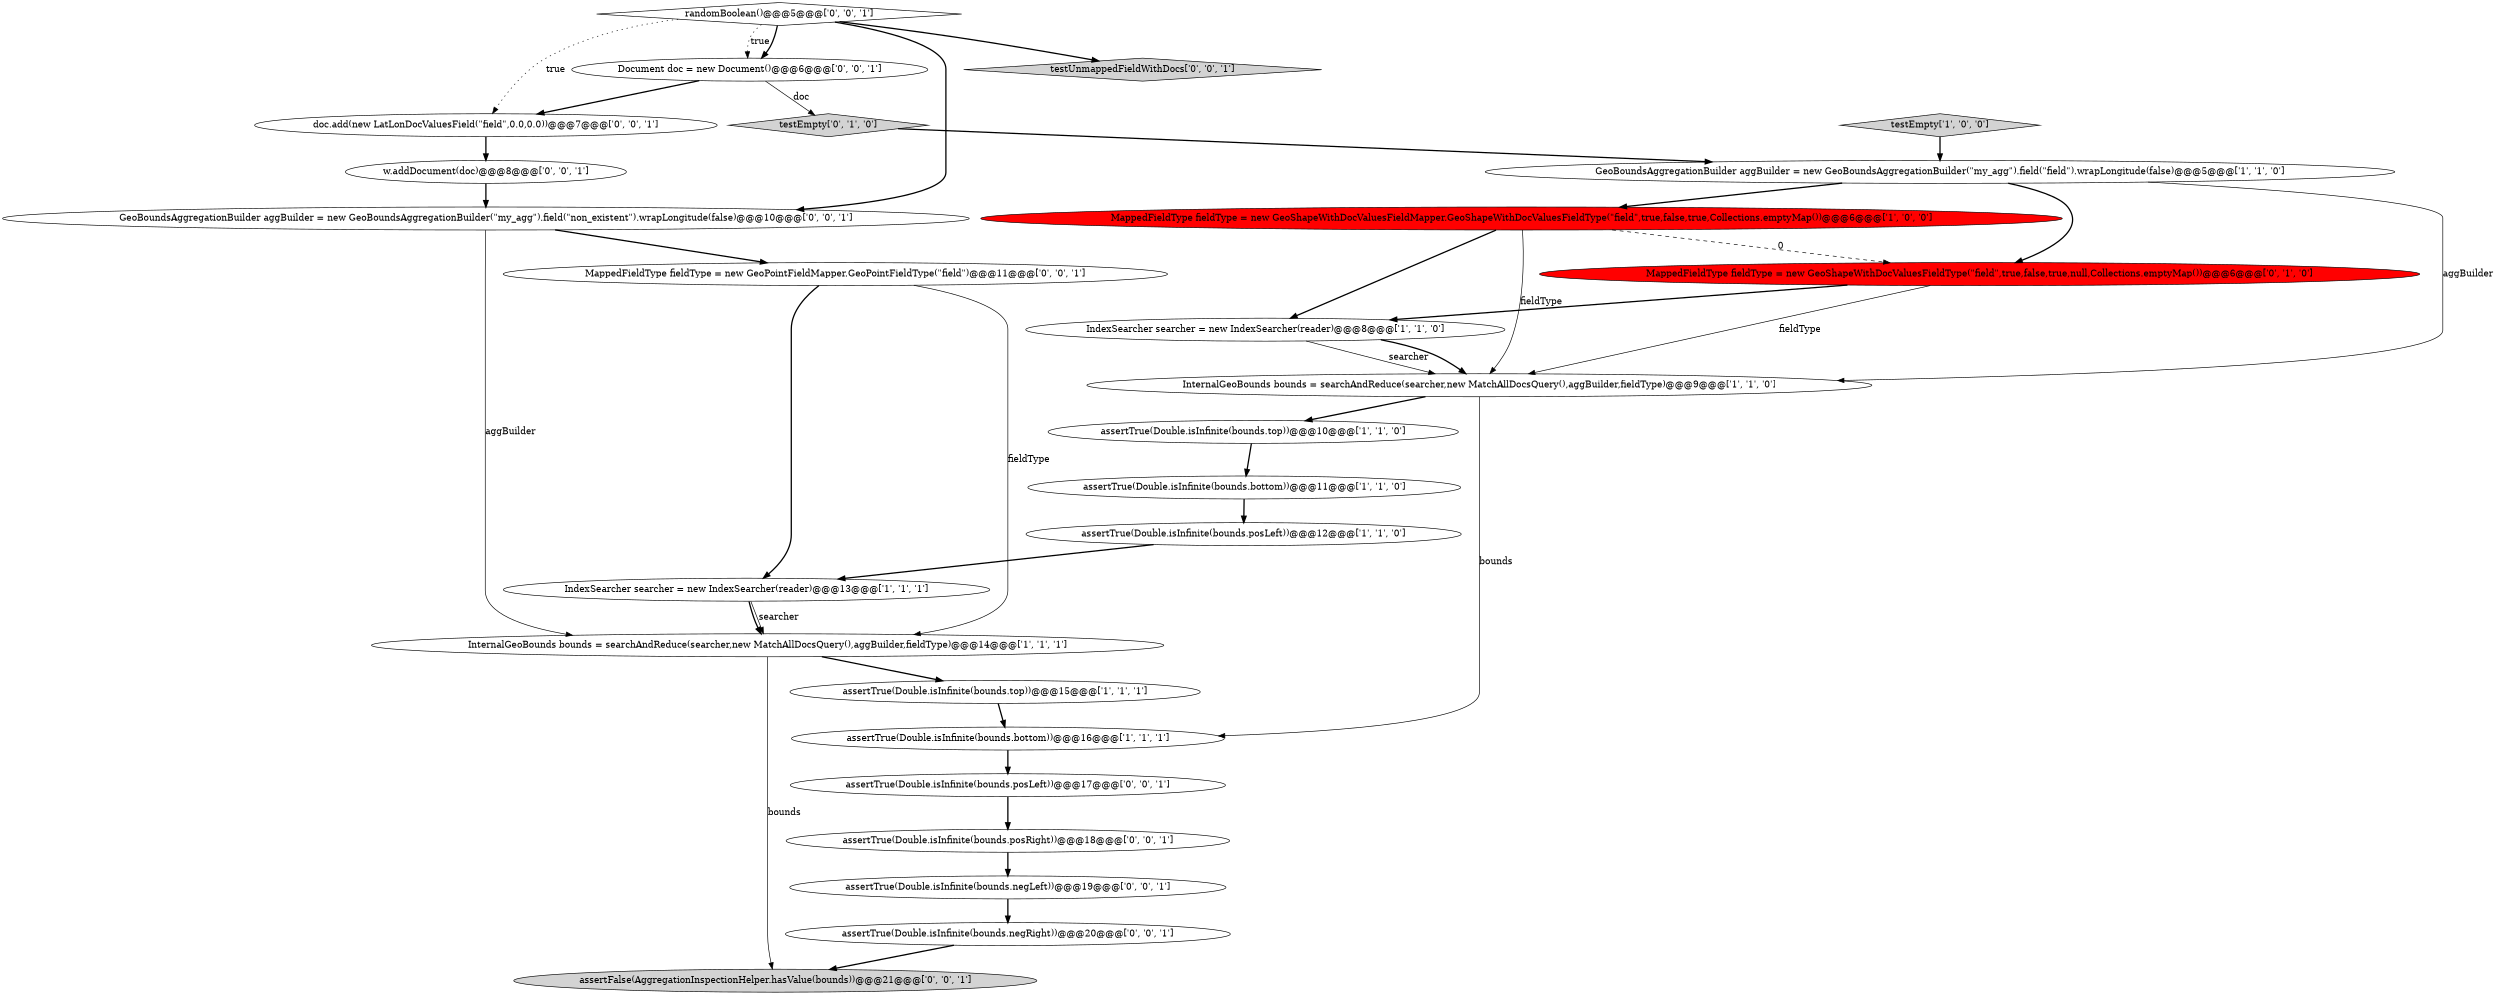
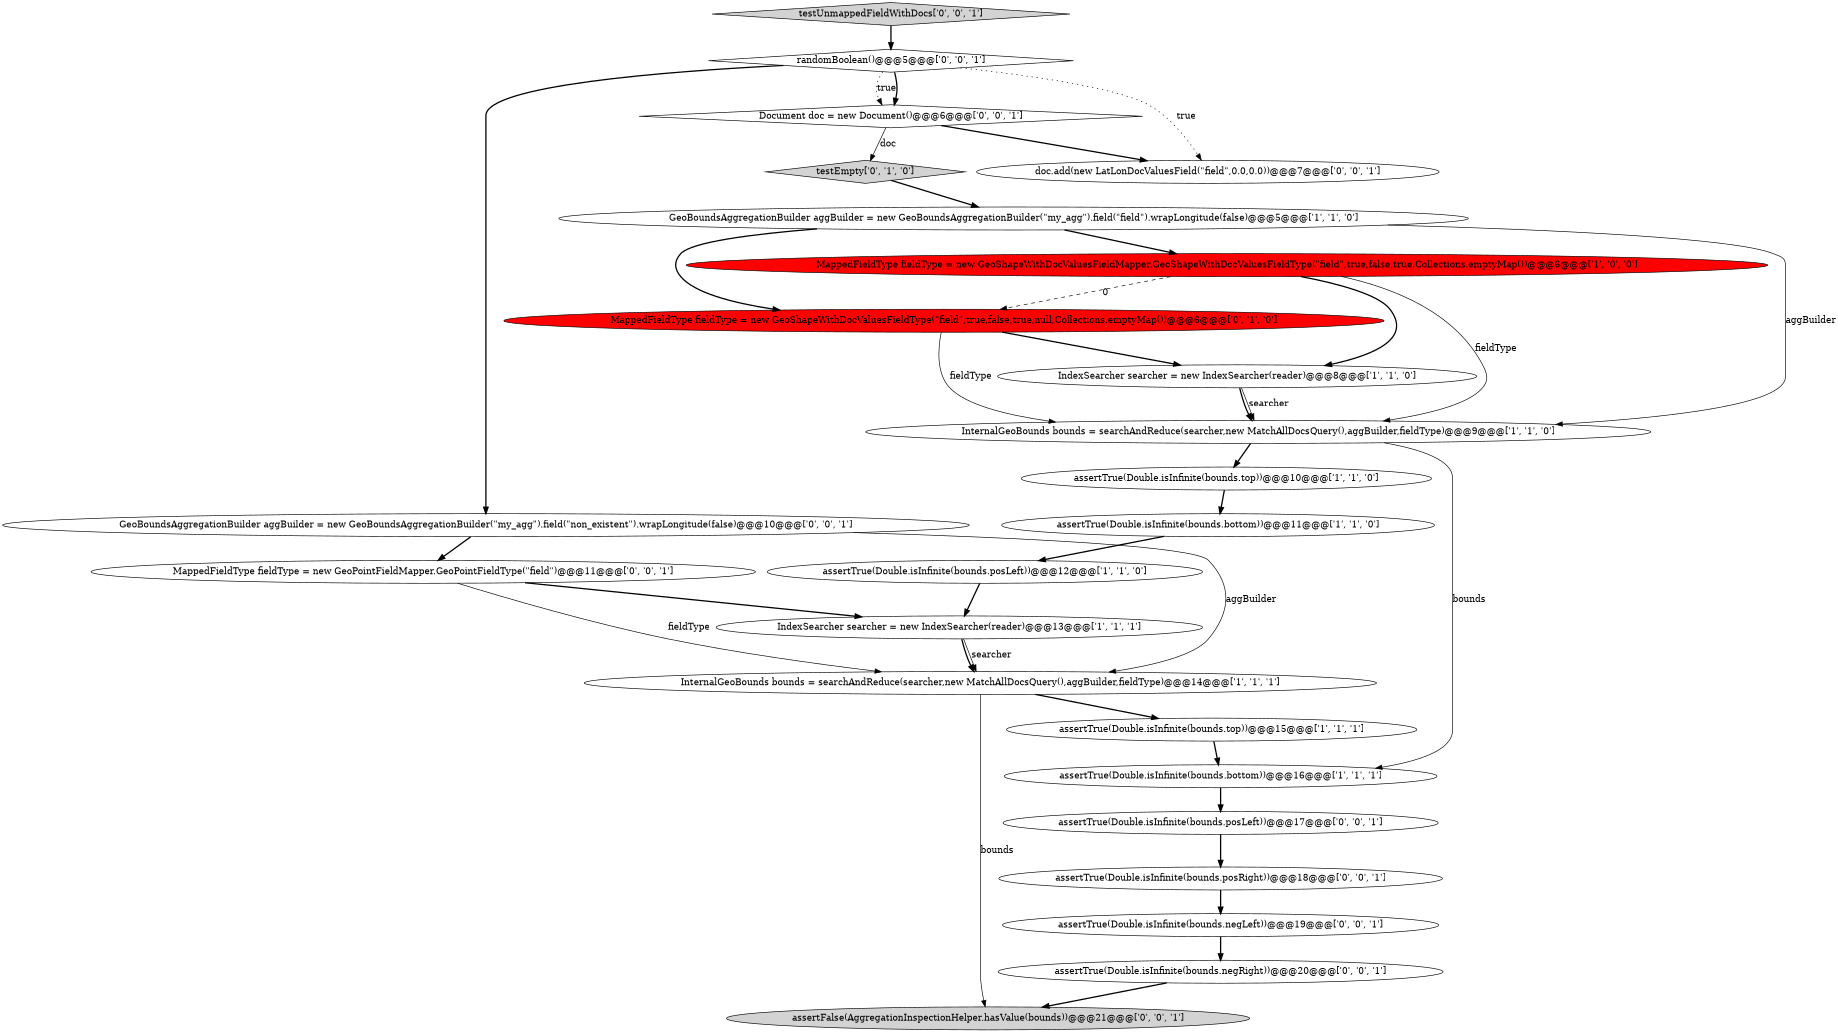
edge "randomBoolean()@@@5@@@['0', '0', '1']" -> "testUnmappedFieldWithDocs['0', '0', '1']": reversed
node "Document doc = new Document()@@@6@@@['0', '0', '1']": shape ellipse -> diamond
node "testEmpty['1', '0', '0']": removed
node "w.addDocument(doc)@@@8@@@['0', '0', '1']": removed
